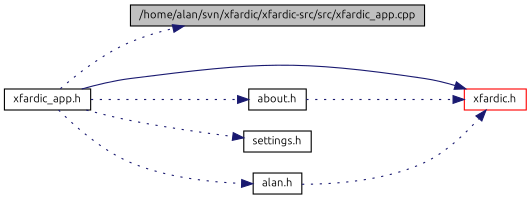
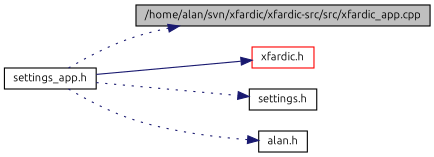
node "xfardic_app.h": label "xfardic_app.h" -> "settings_app.h"
node "about.h": removed
edge "alan.h" -> "xfardic.h": removed
